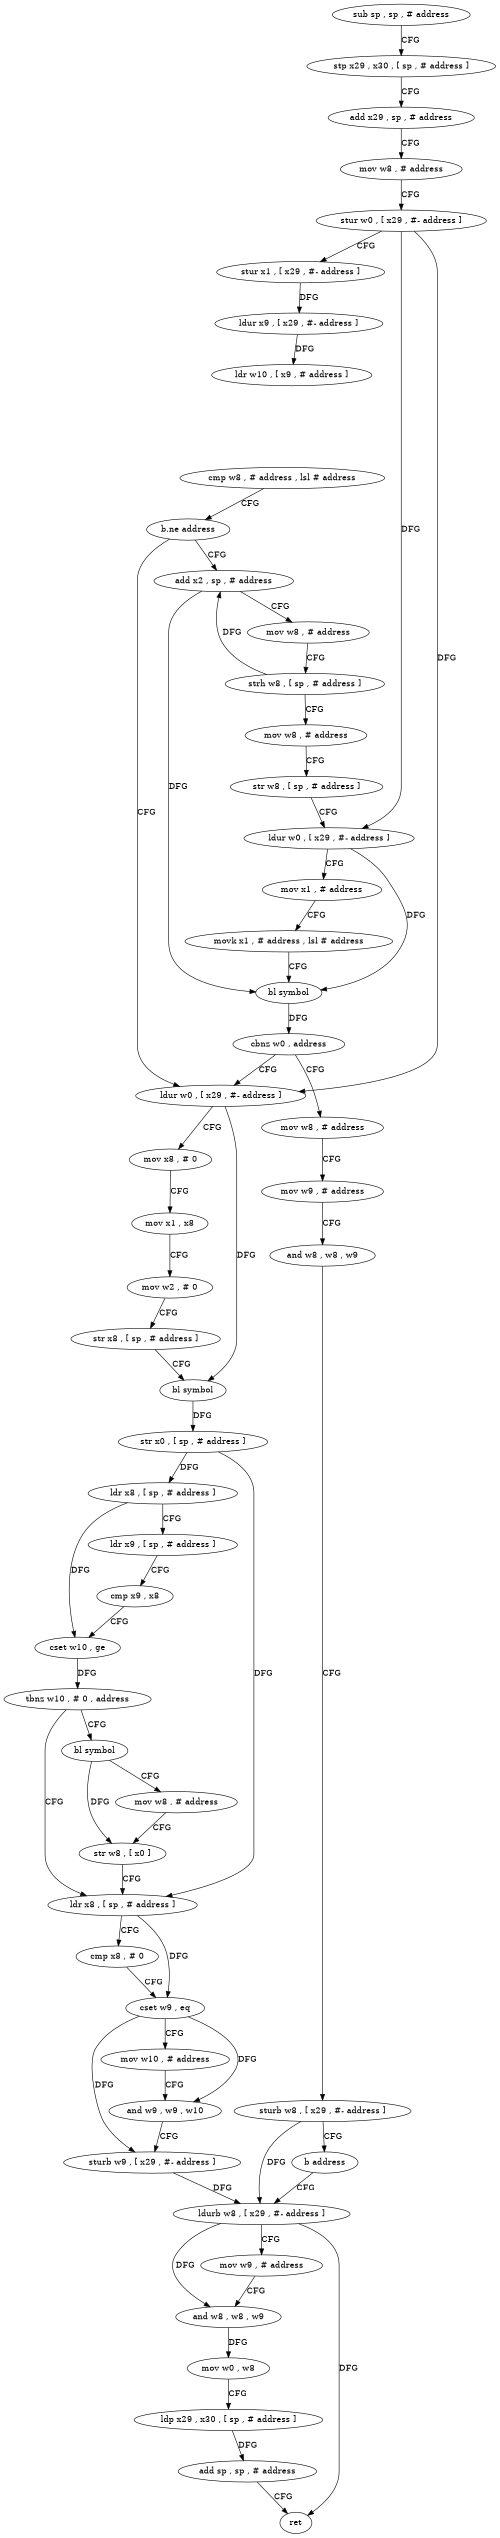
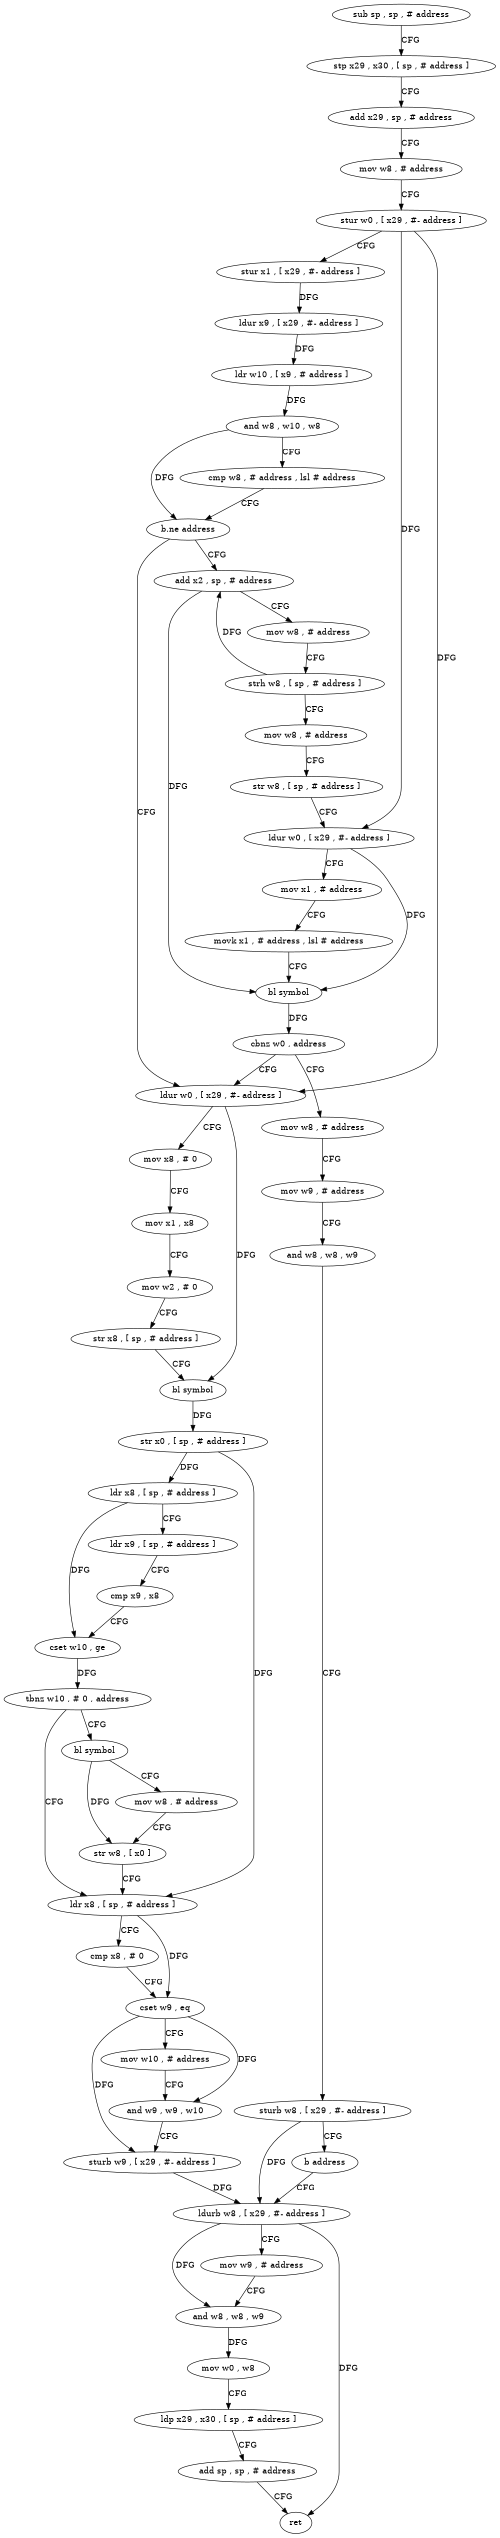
node "and w8 , w10 , w8": added
edge "ldp x29 , x30 , [ sp , # address ]" -> "add sp , sp , # address": label "DFG" -> "CFG"
